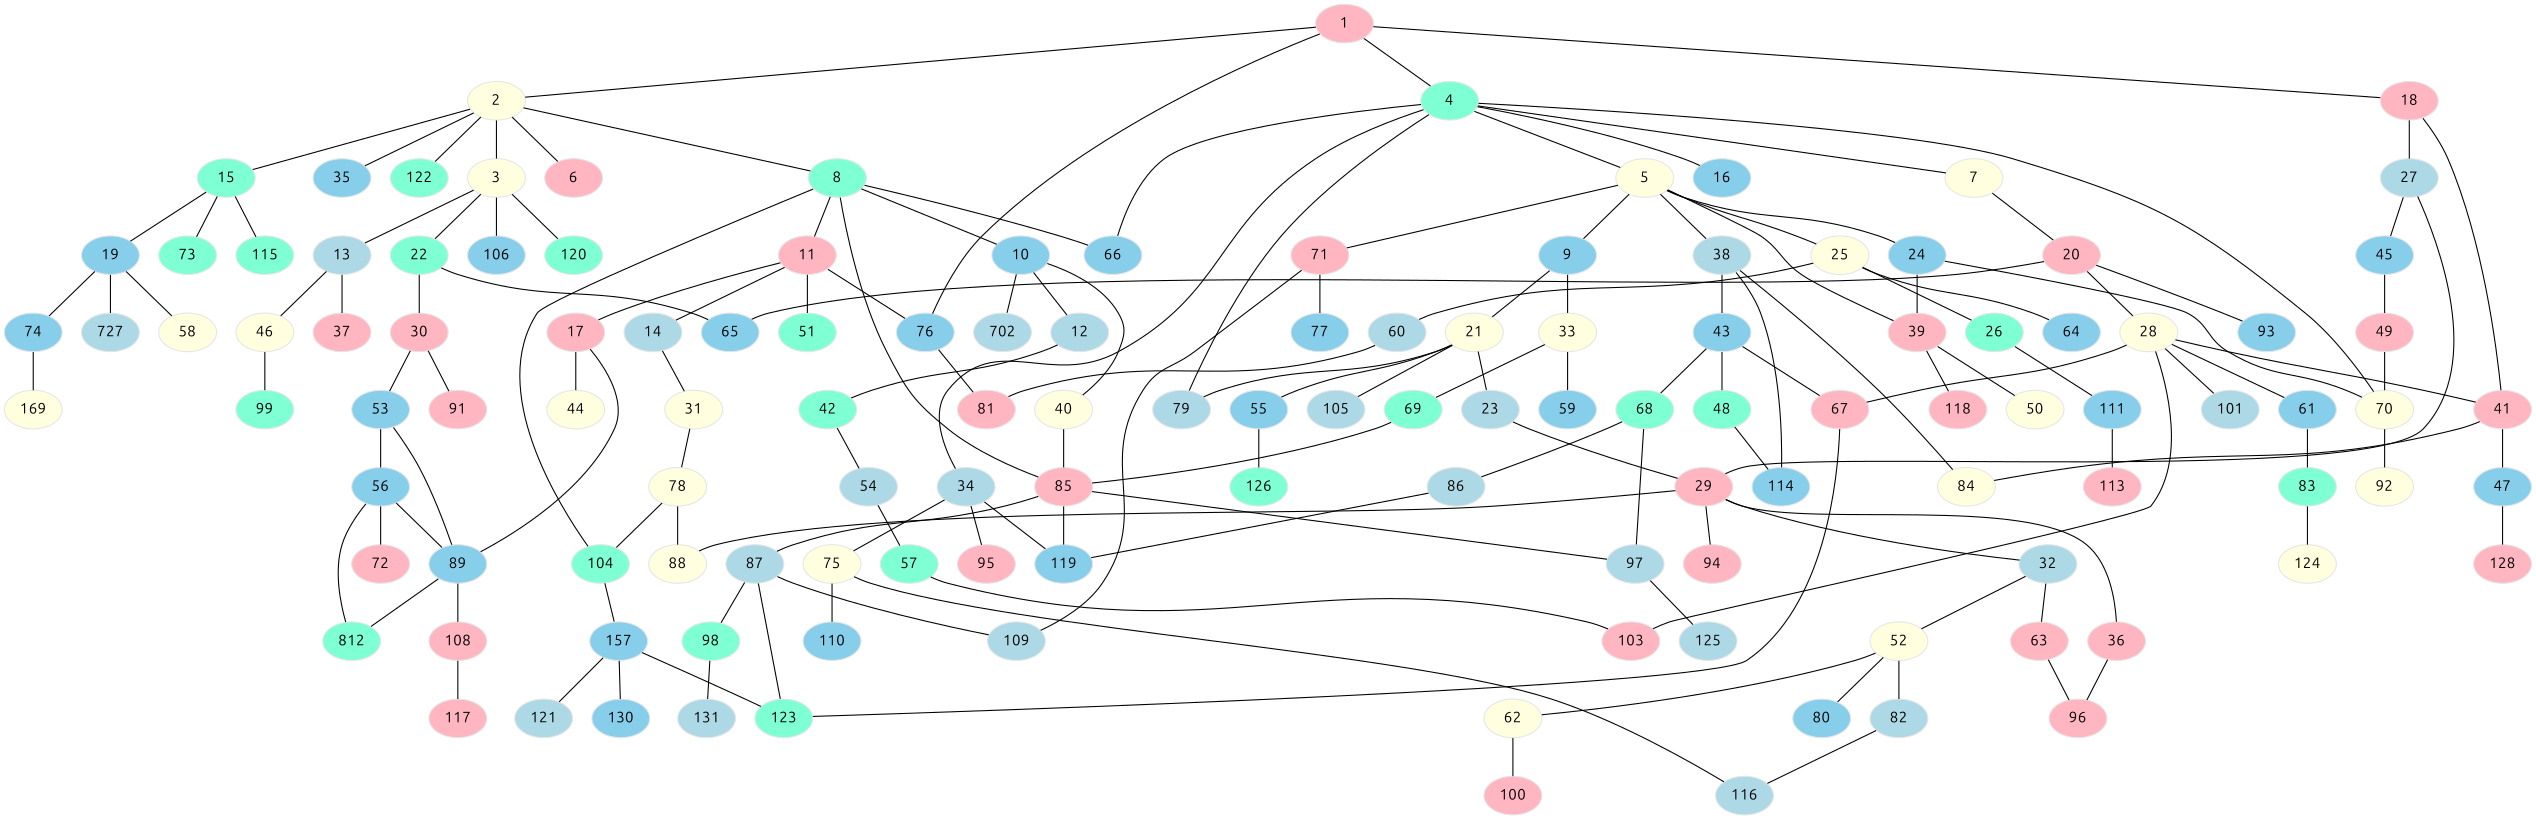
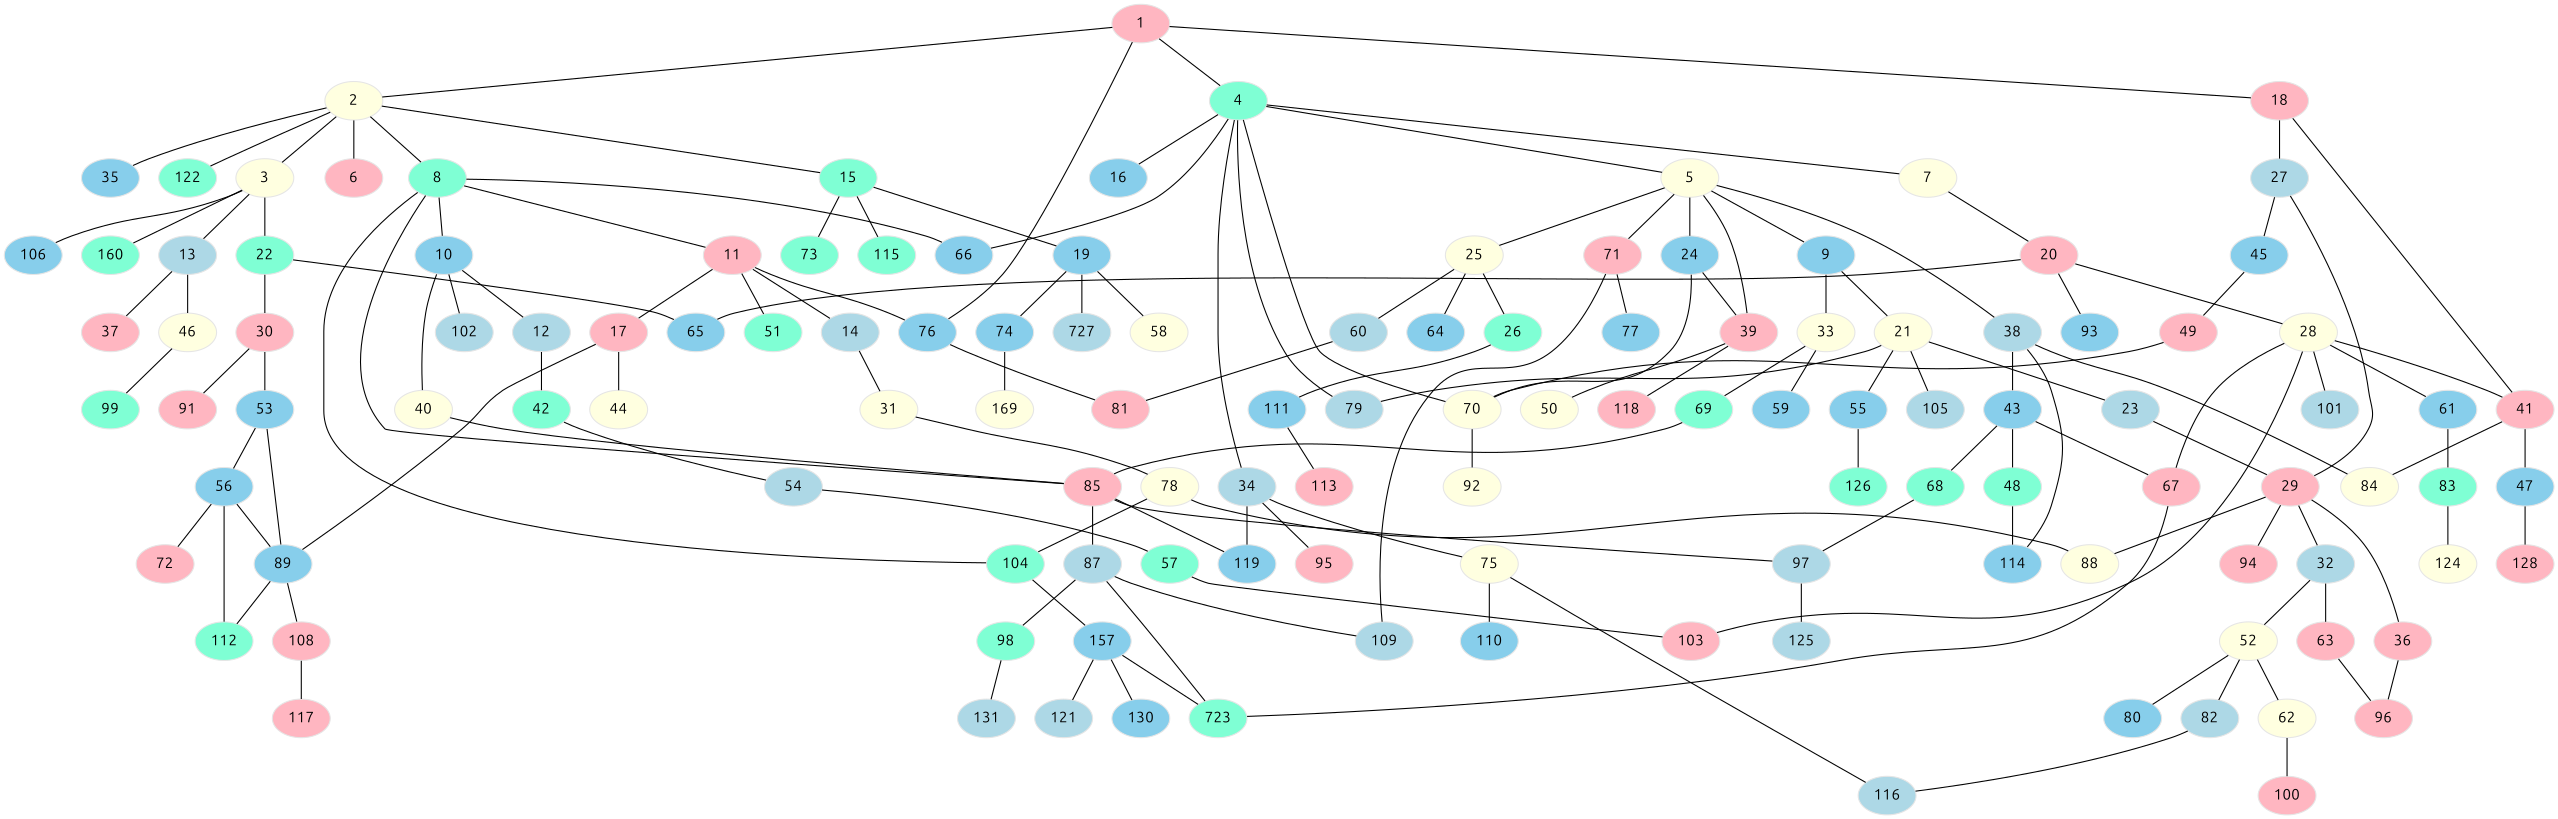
node "120": label "120" -> "160"
node "702": label "702" -> "102"
node "86": removed
node "812": label "812" -> "112"
node "123": label "123" -> "723"
